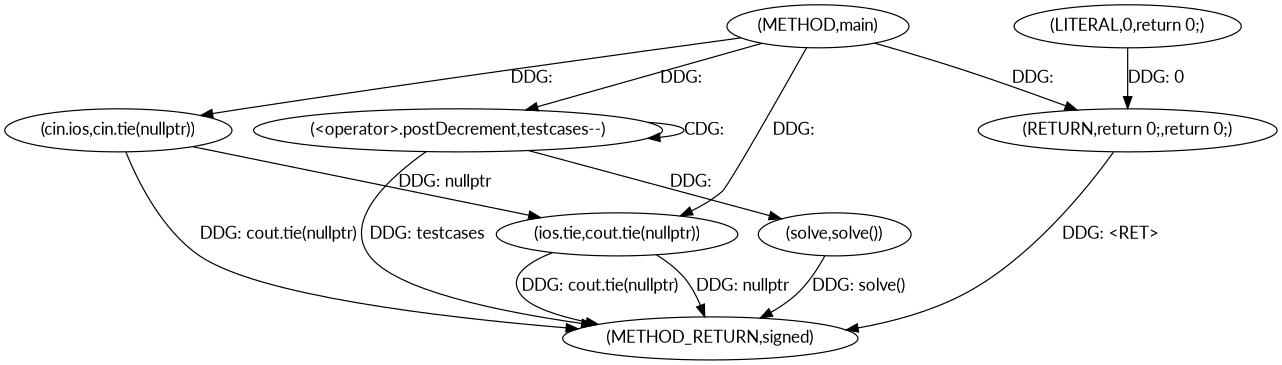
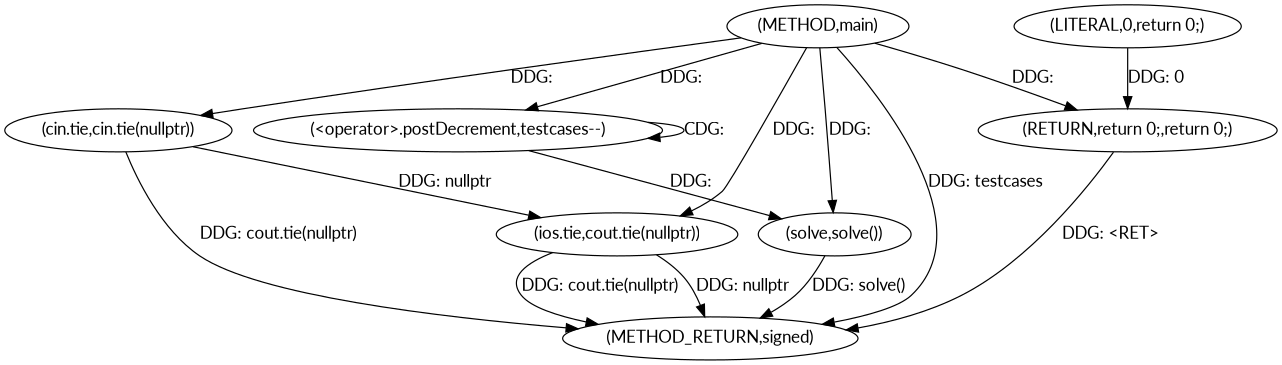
edge "(METHOD,main)" -> "(solve,solve())": added, label "DDG:"
node "(cin.ios,cin.tie(nullptr))": label "(cin.ios,cin.tie(nullptr))" -> "(cin.tie,cin.tie(nullptr))"
edge "(<operator>.postDecrement,testcases--)" -> "(METHOD_RETURN,signed)": now "(METHOD,main)" -> "(METHOD_RETURN,signed)"
